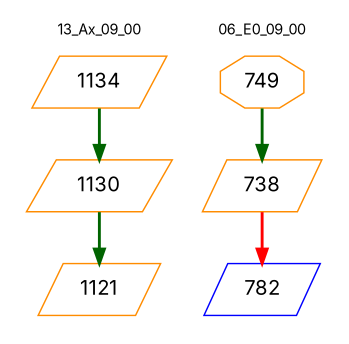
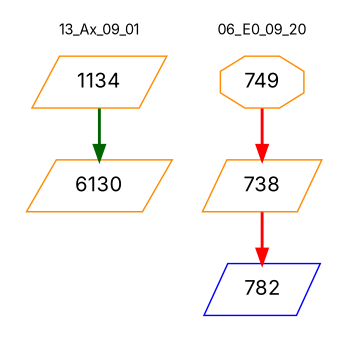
cluster "13_Ax_09_00": label "13_Ax_09_00" -> "13_Ax_09_01"
cluster "06_E0_09_00": label "06_E0_09_00" -> "06_E0_09_20"
edge "749" -> "738": color darkgreen -> red
node "1130": label "1130" -> "6130"
node "1121": removed
